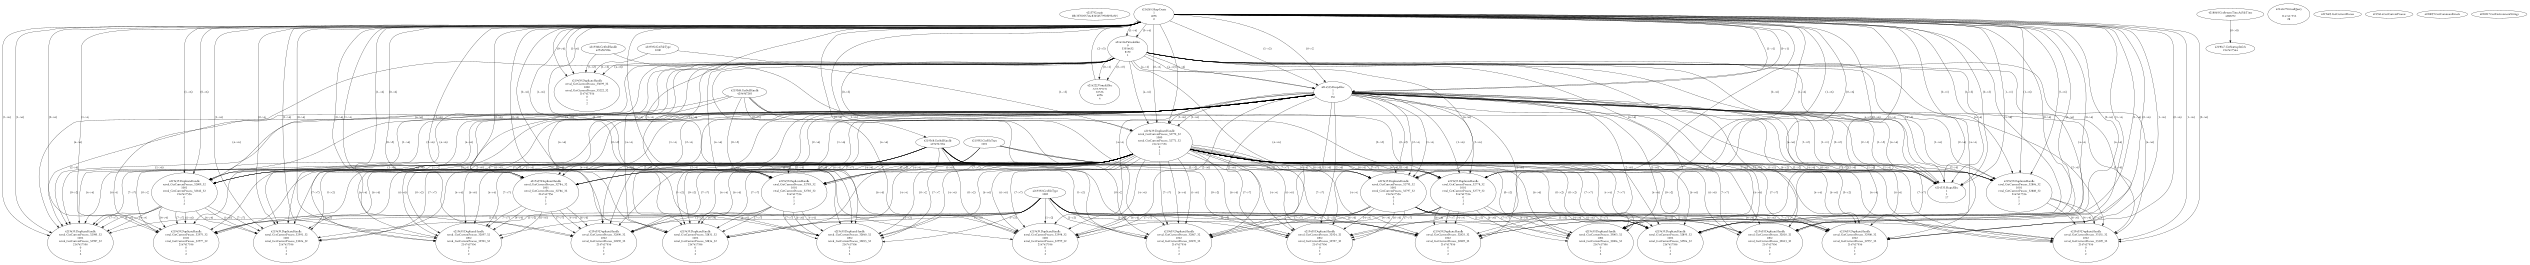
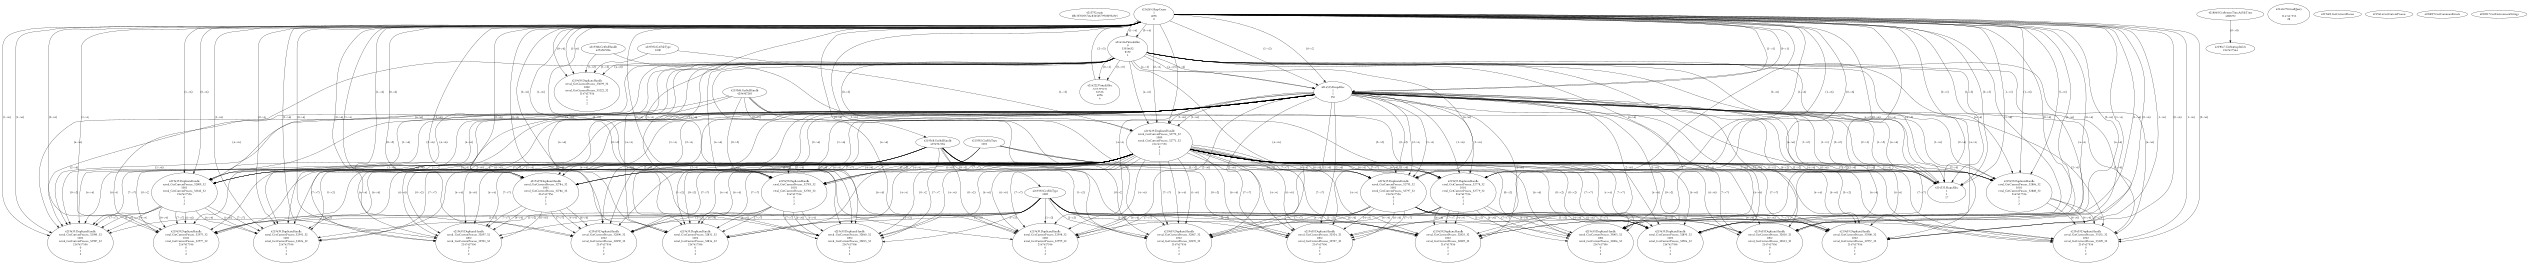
edge "4219368.GetStdHandle 4294967284" -> "4219392.GetFileType 1002": added, label "(0-->1)"
